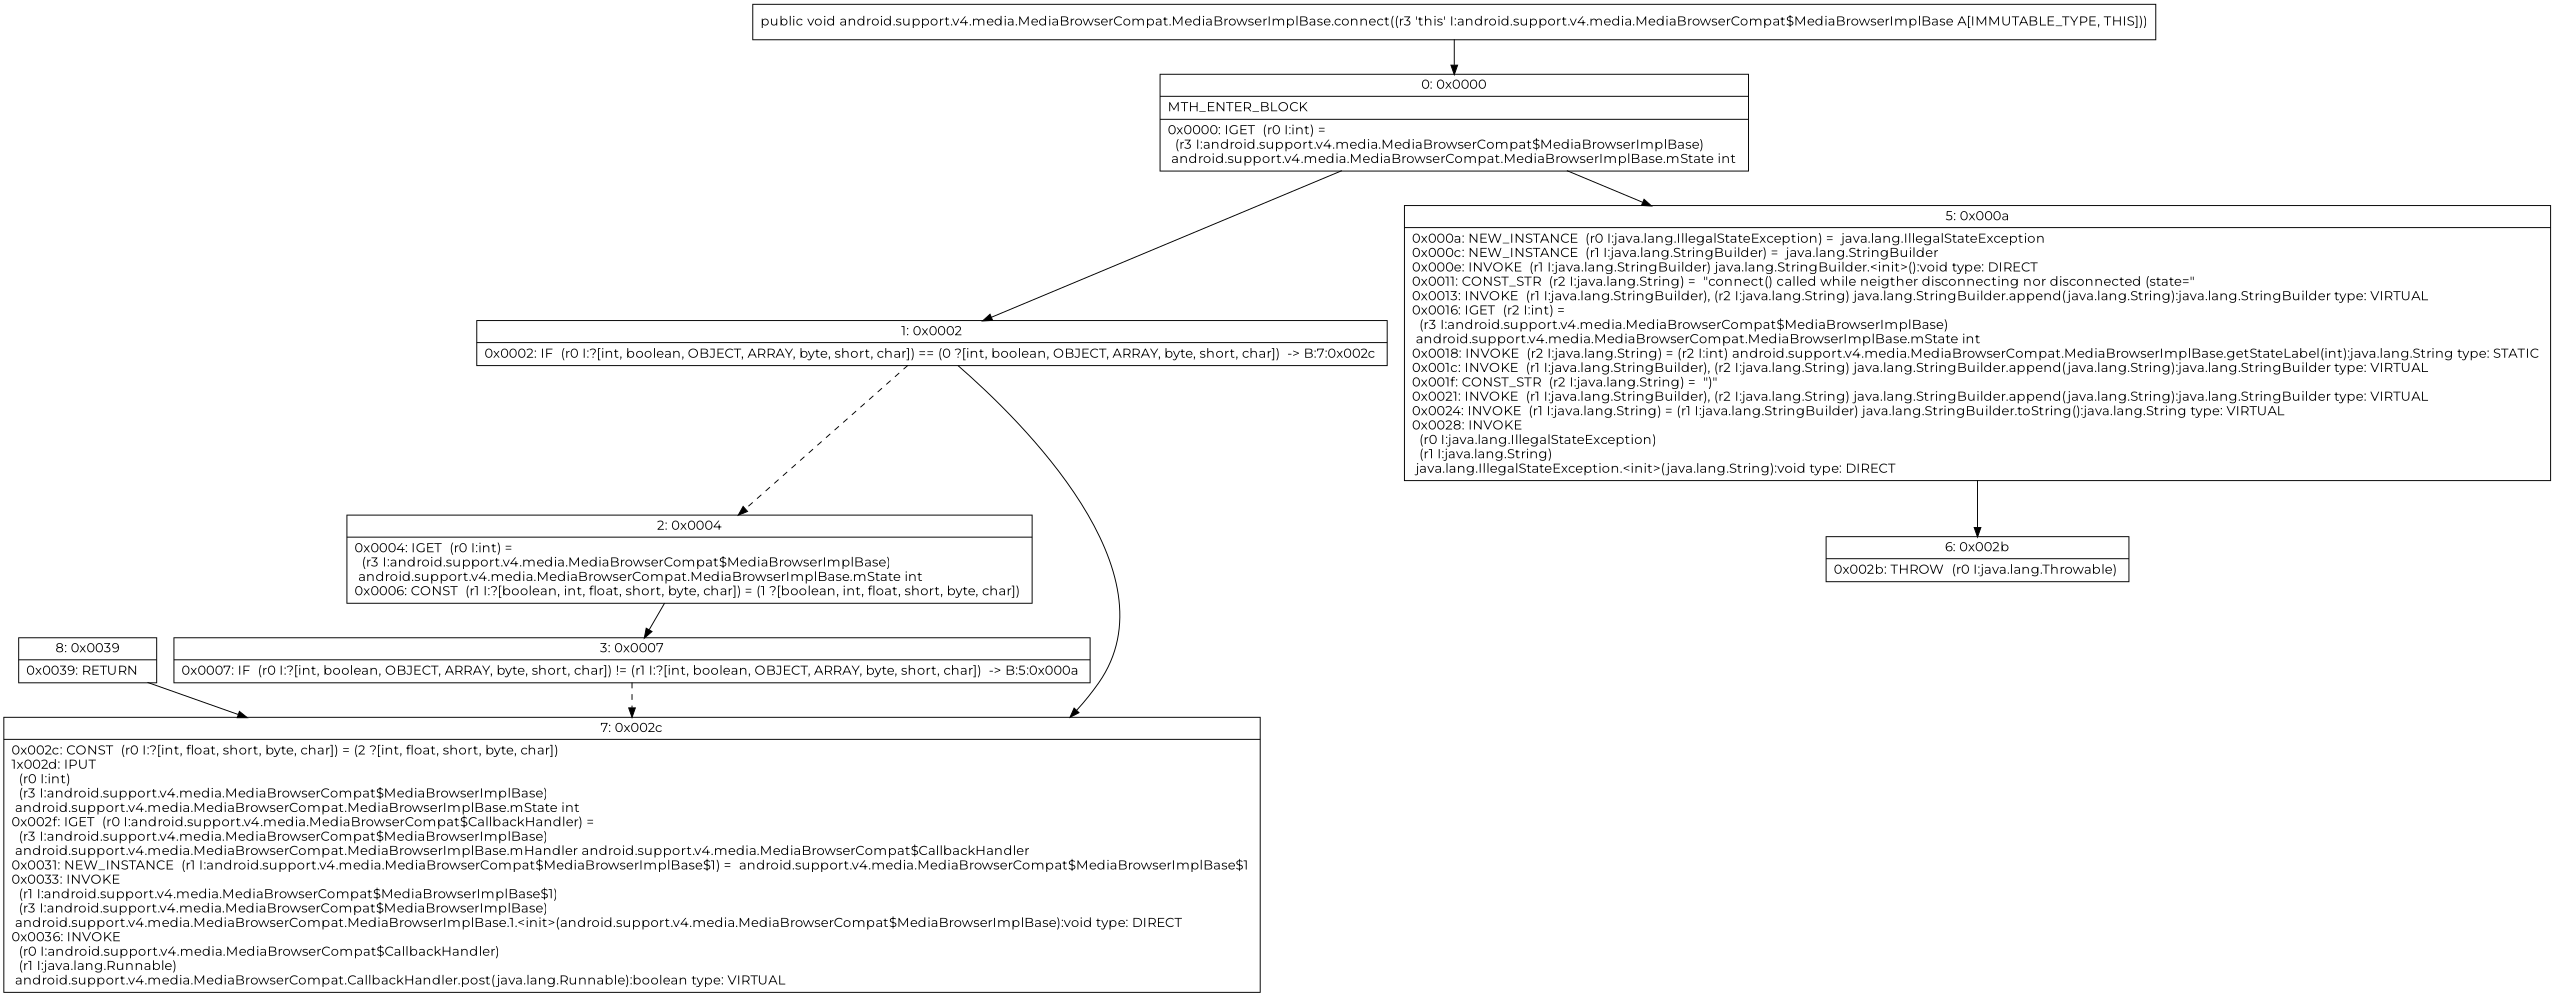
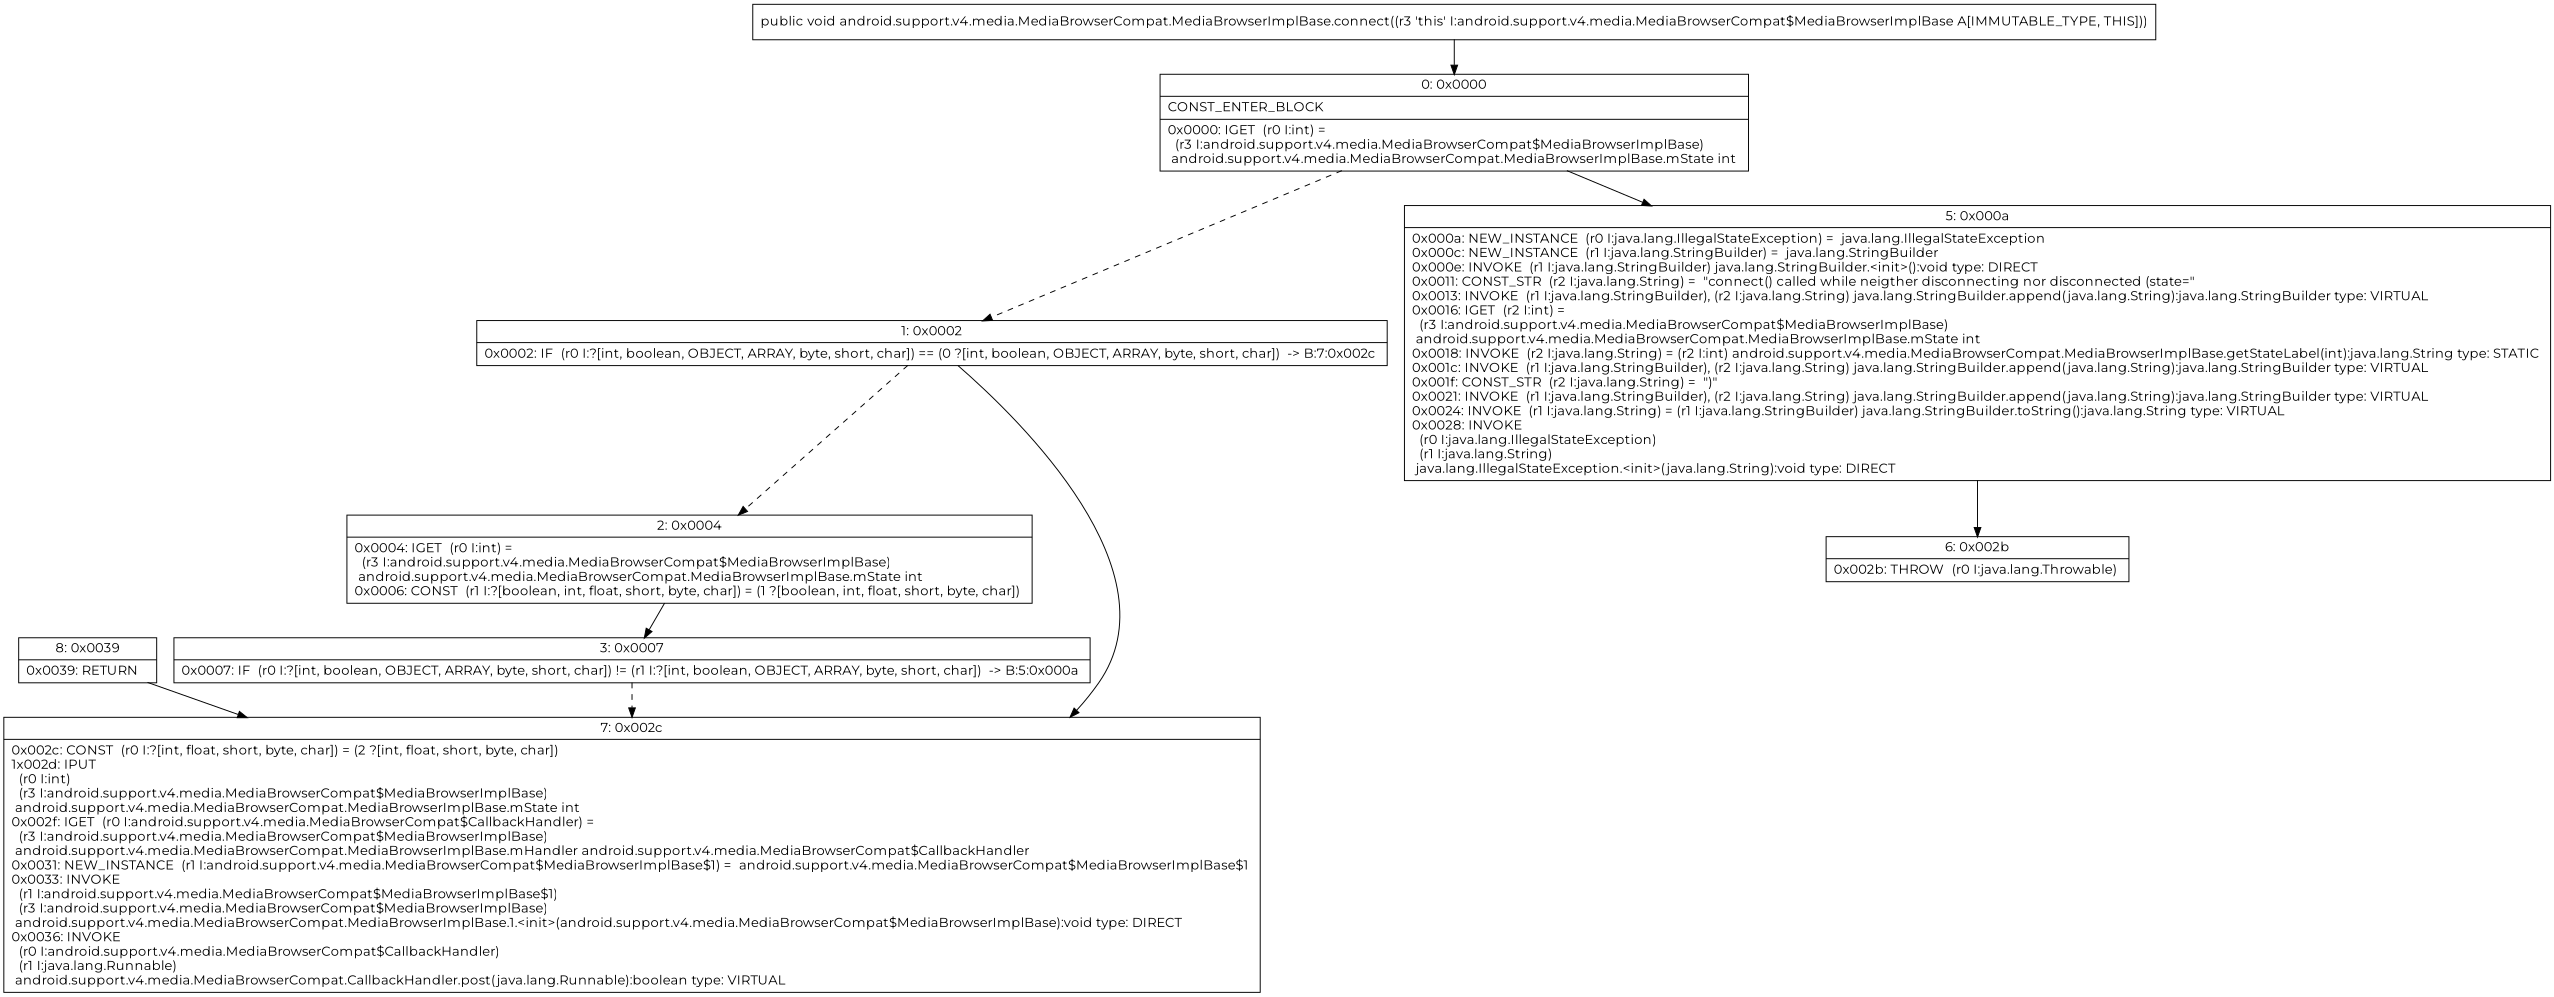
node "0: 0x0000": text "MTH_ENTER_BLOCK" -> "CONST_ENTER_BLOCK"
edge "0: 0x0000" -> "1: 0x0002": style solid -> dashed
